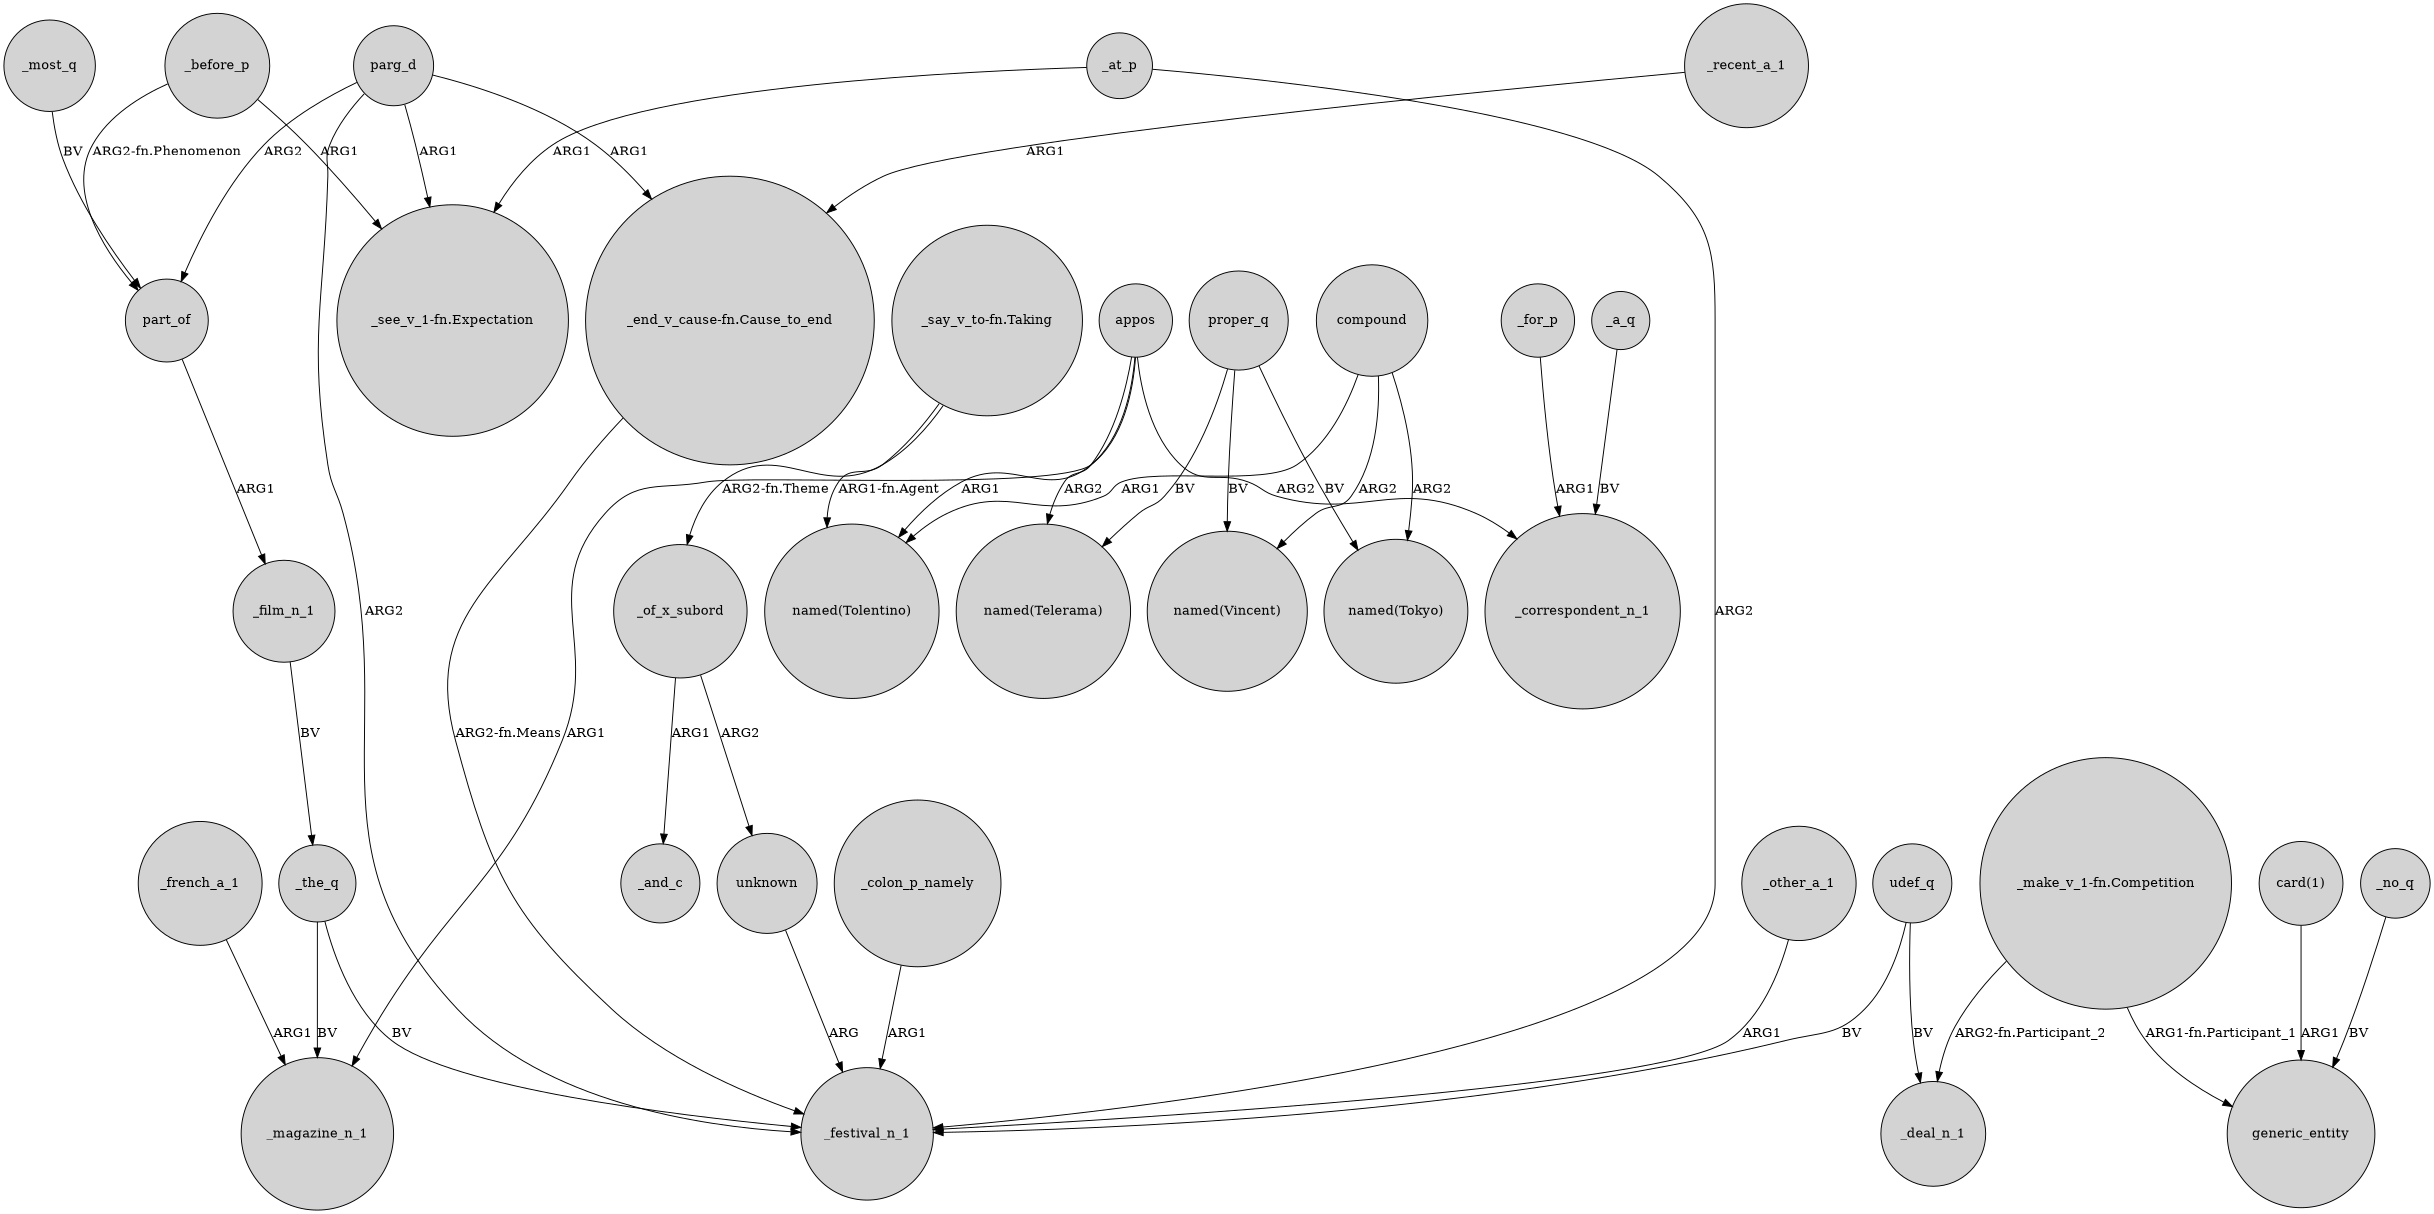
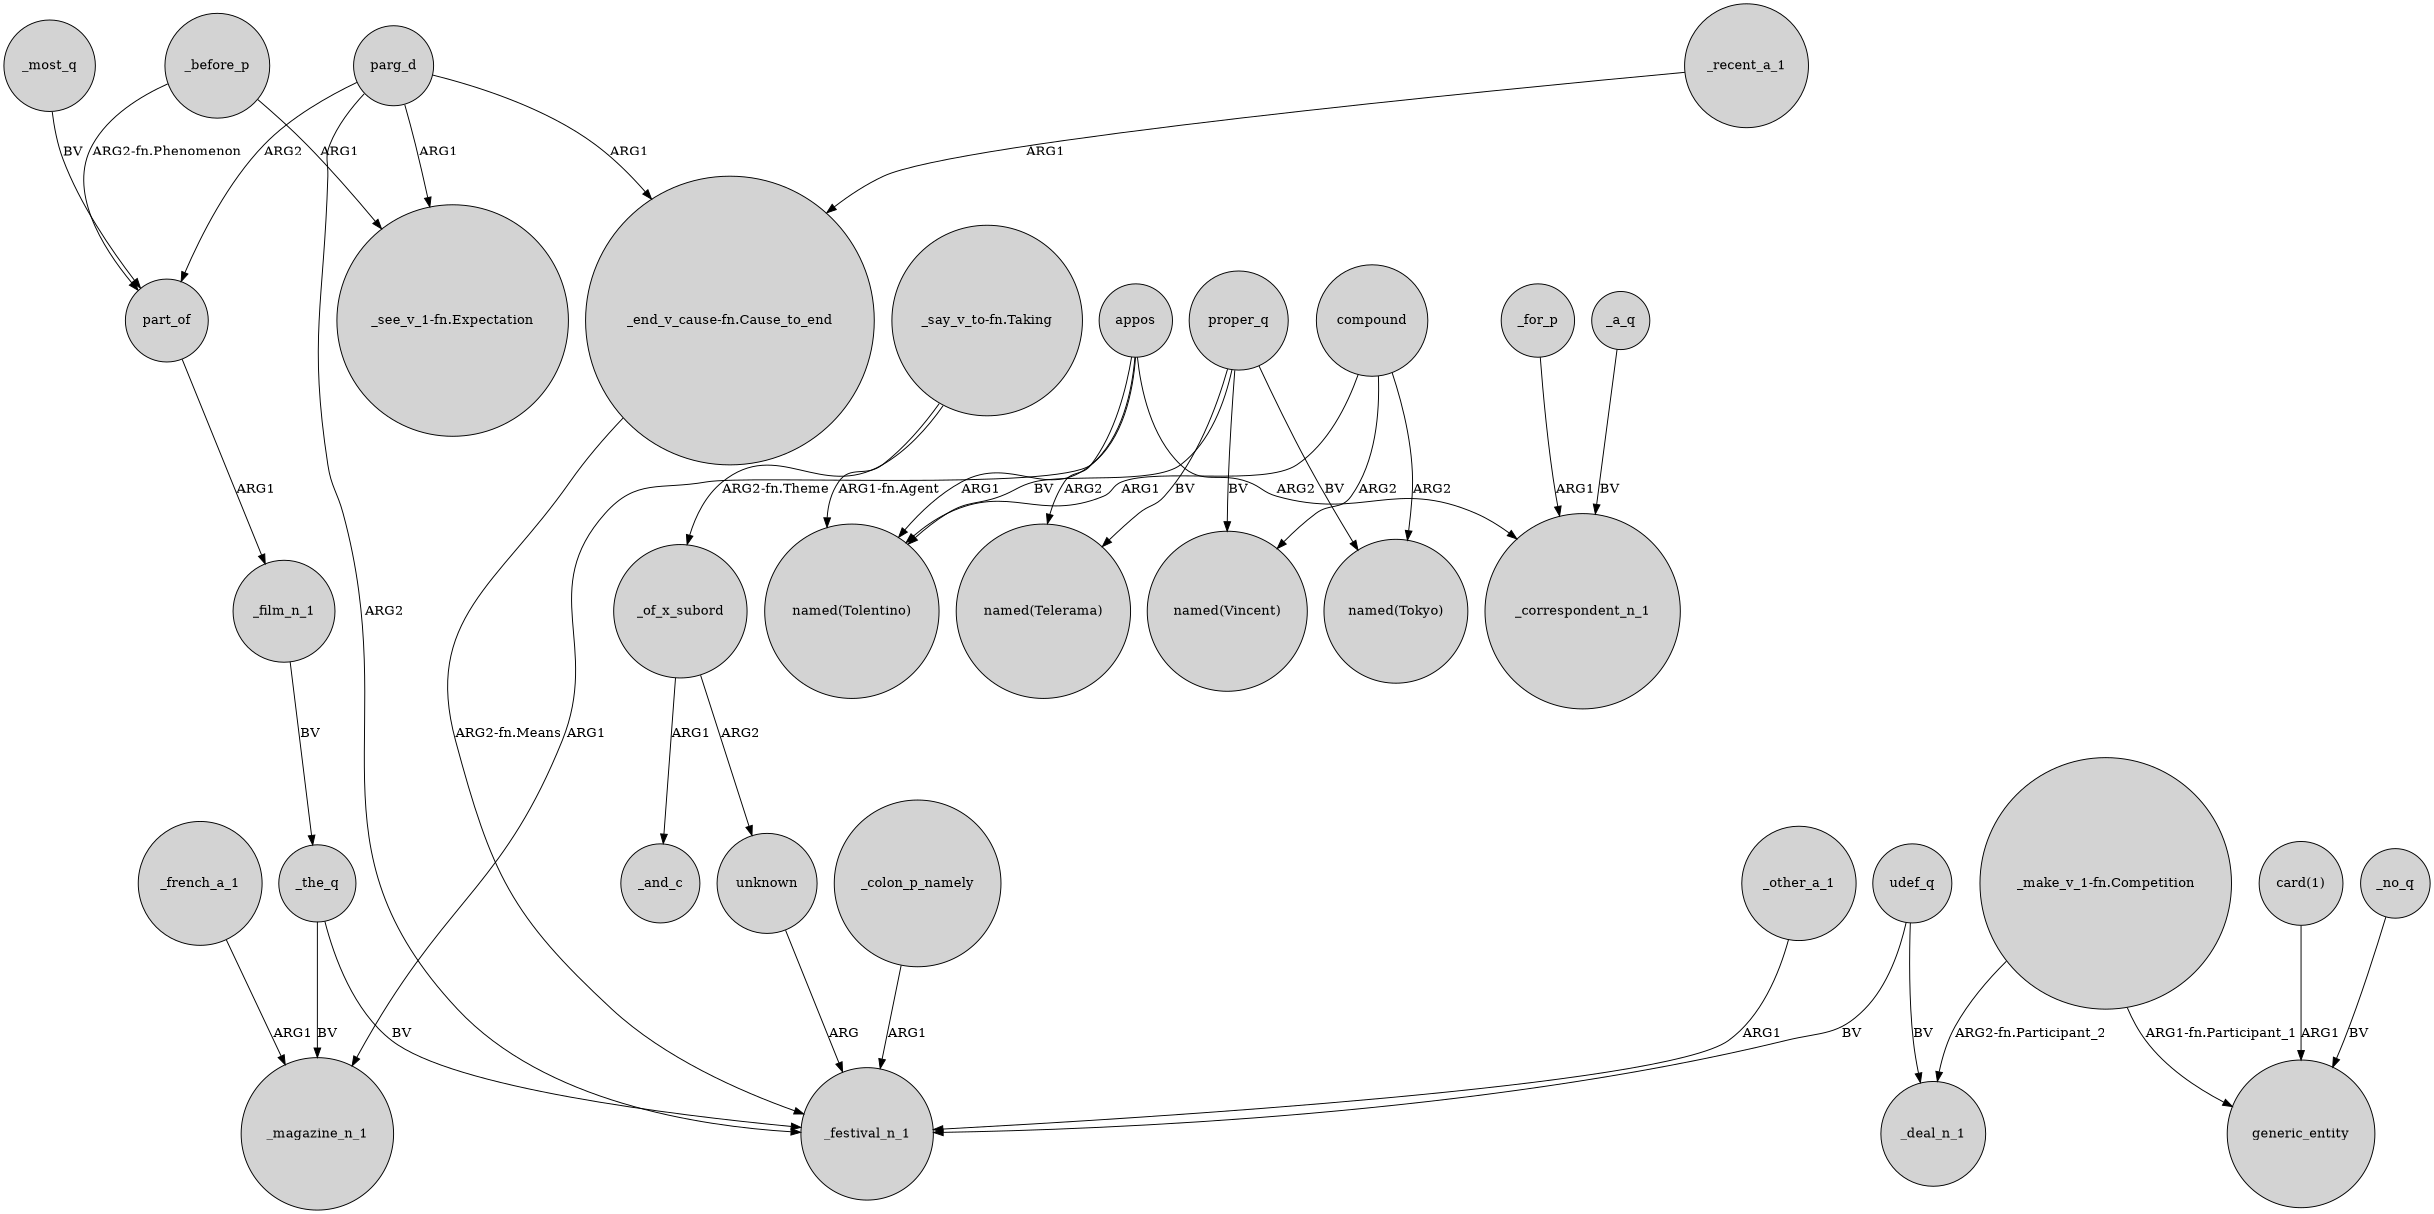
node "_at_p": removed
edge "proper_q" -> "named(Tolentino)": added, label "BV"
